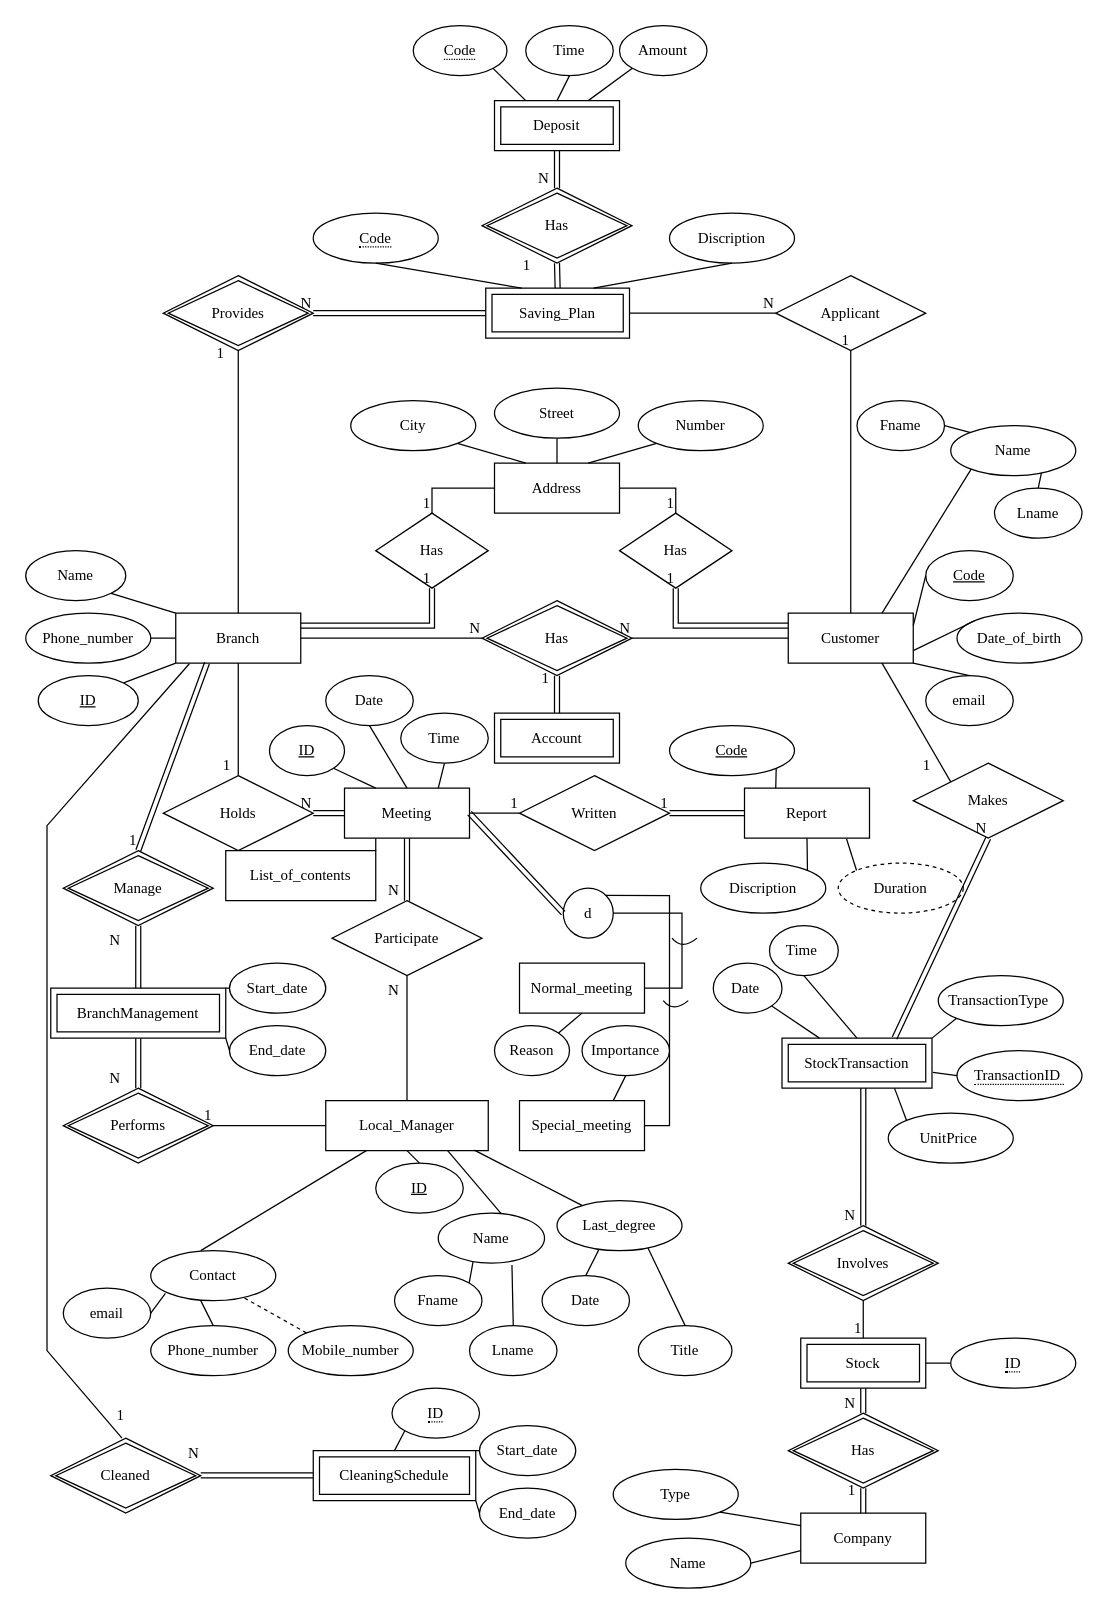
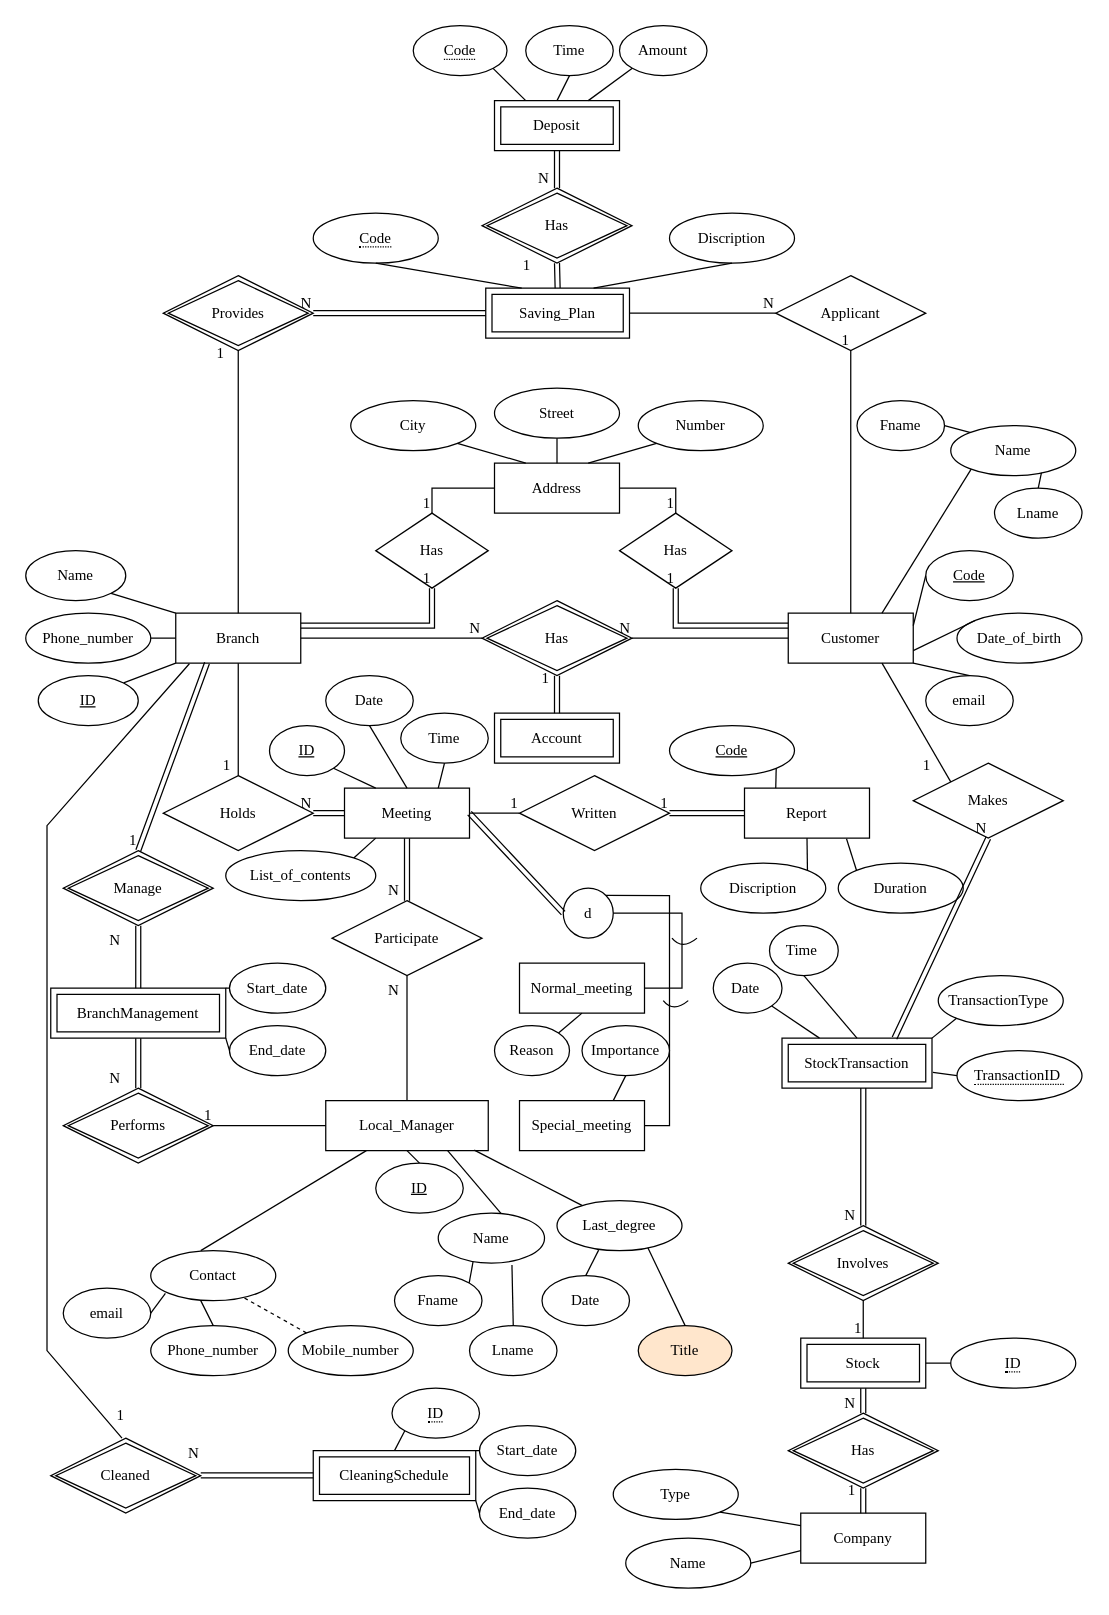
node "List_of_contents": shape rectangle -> ellipse
node "Duration": style dashed -> solid
edge "StockTransaction" -- "UnitPrice": removed
node "UnitPrice": removed
node "Title": fillcolor #ffffff -> #ffe6cc
